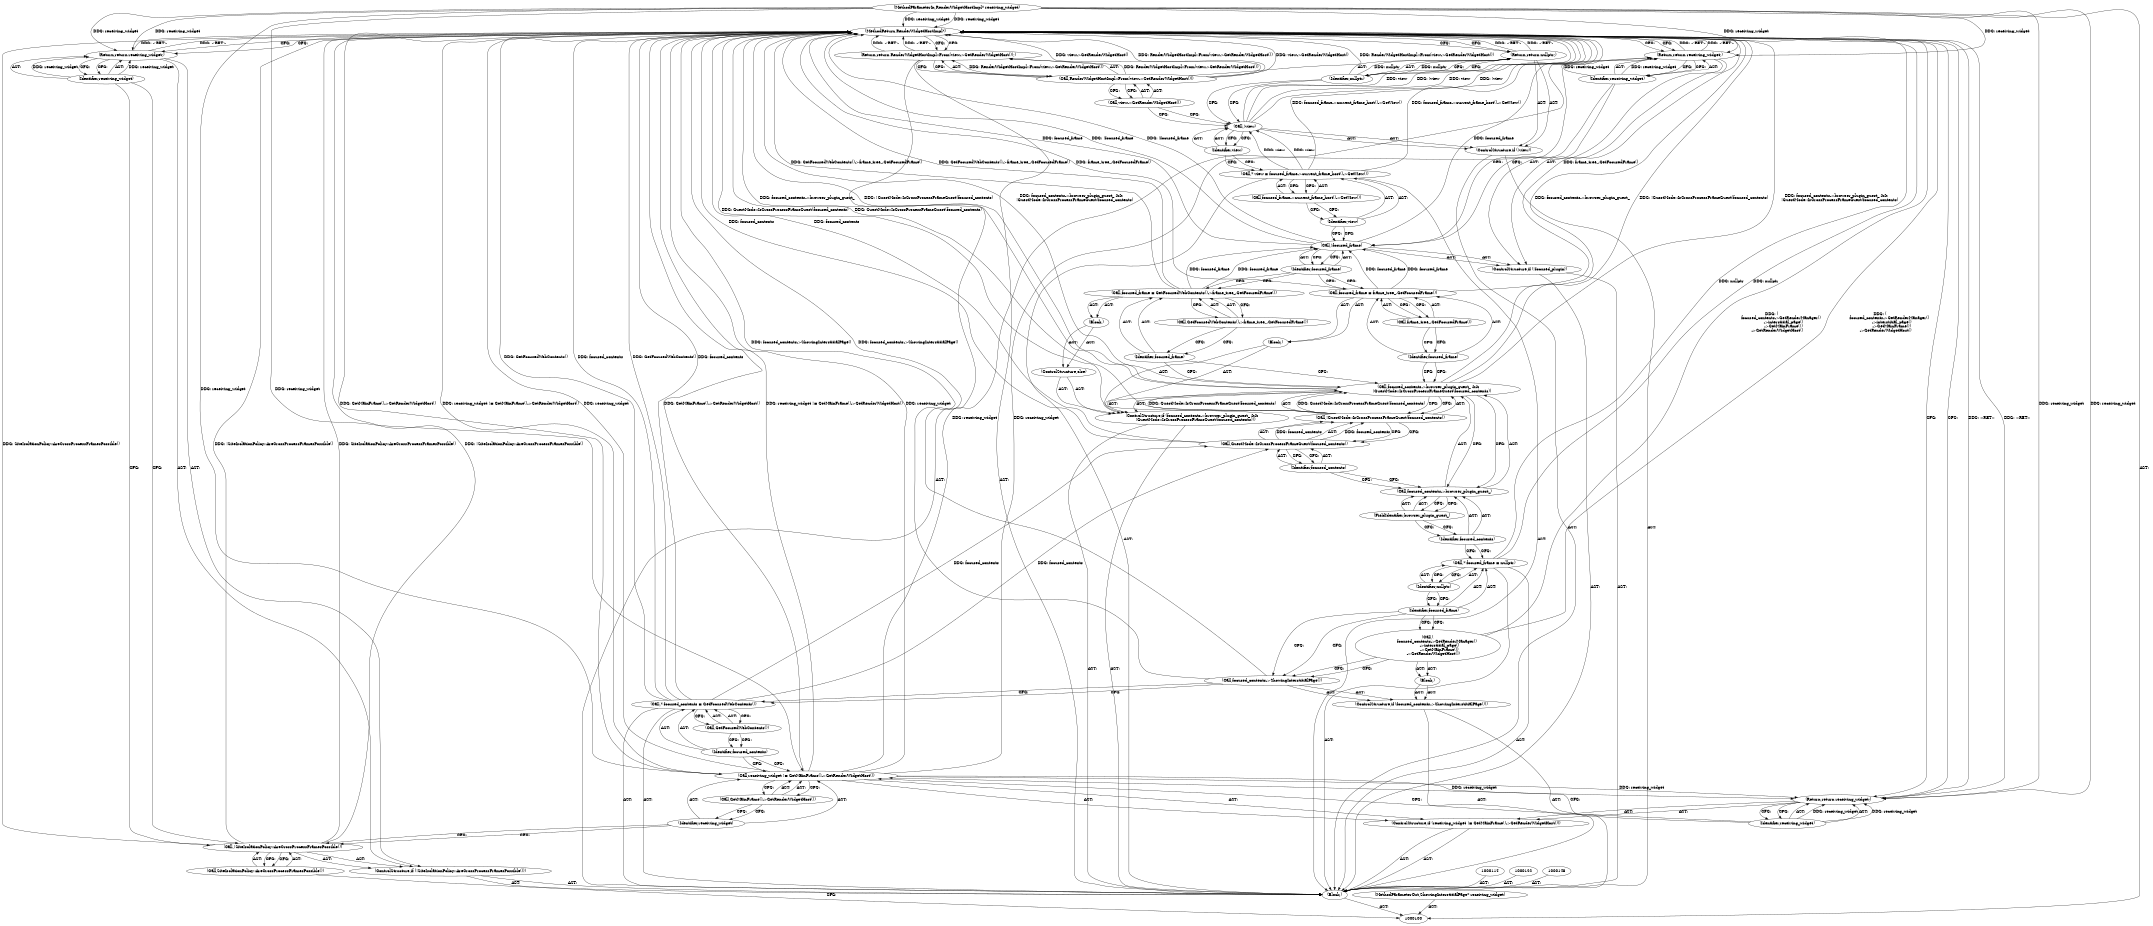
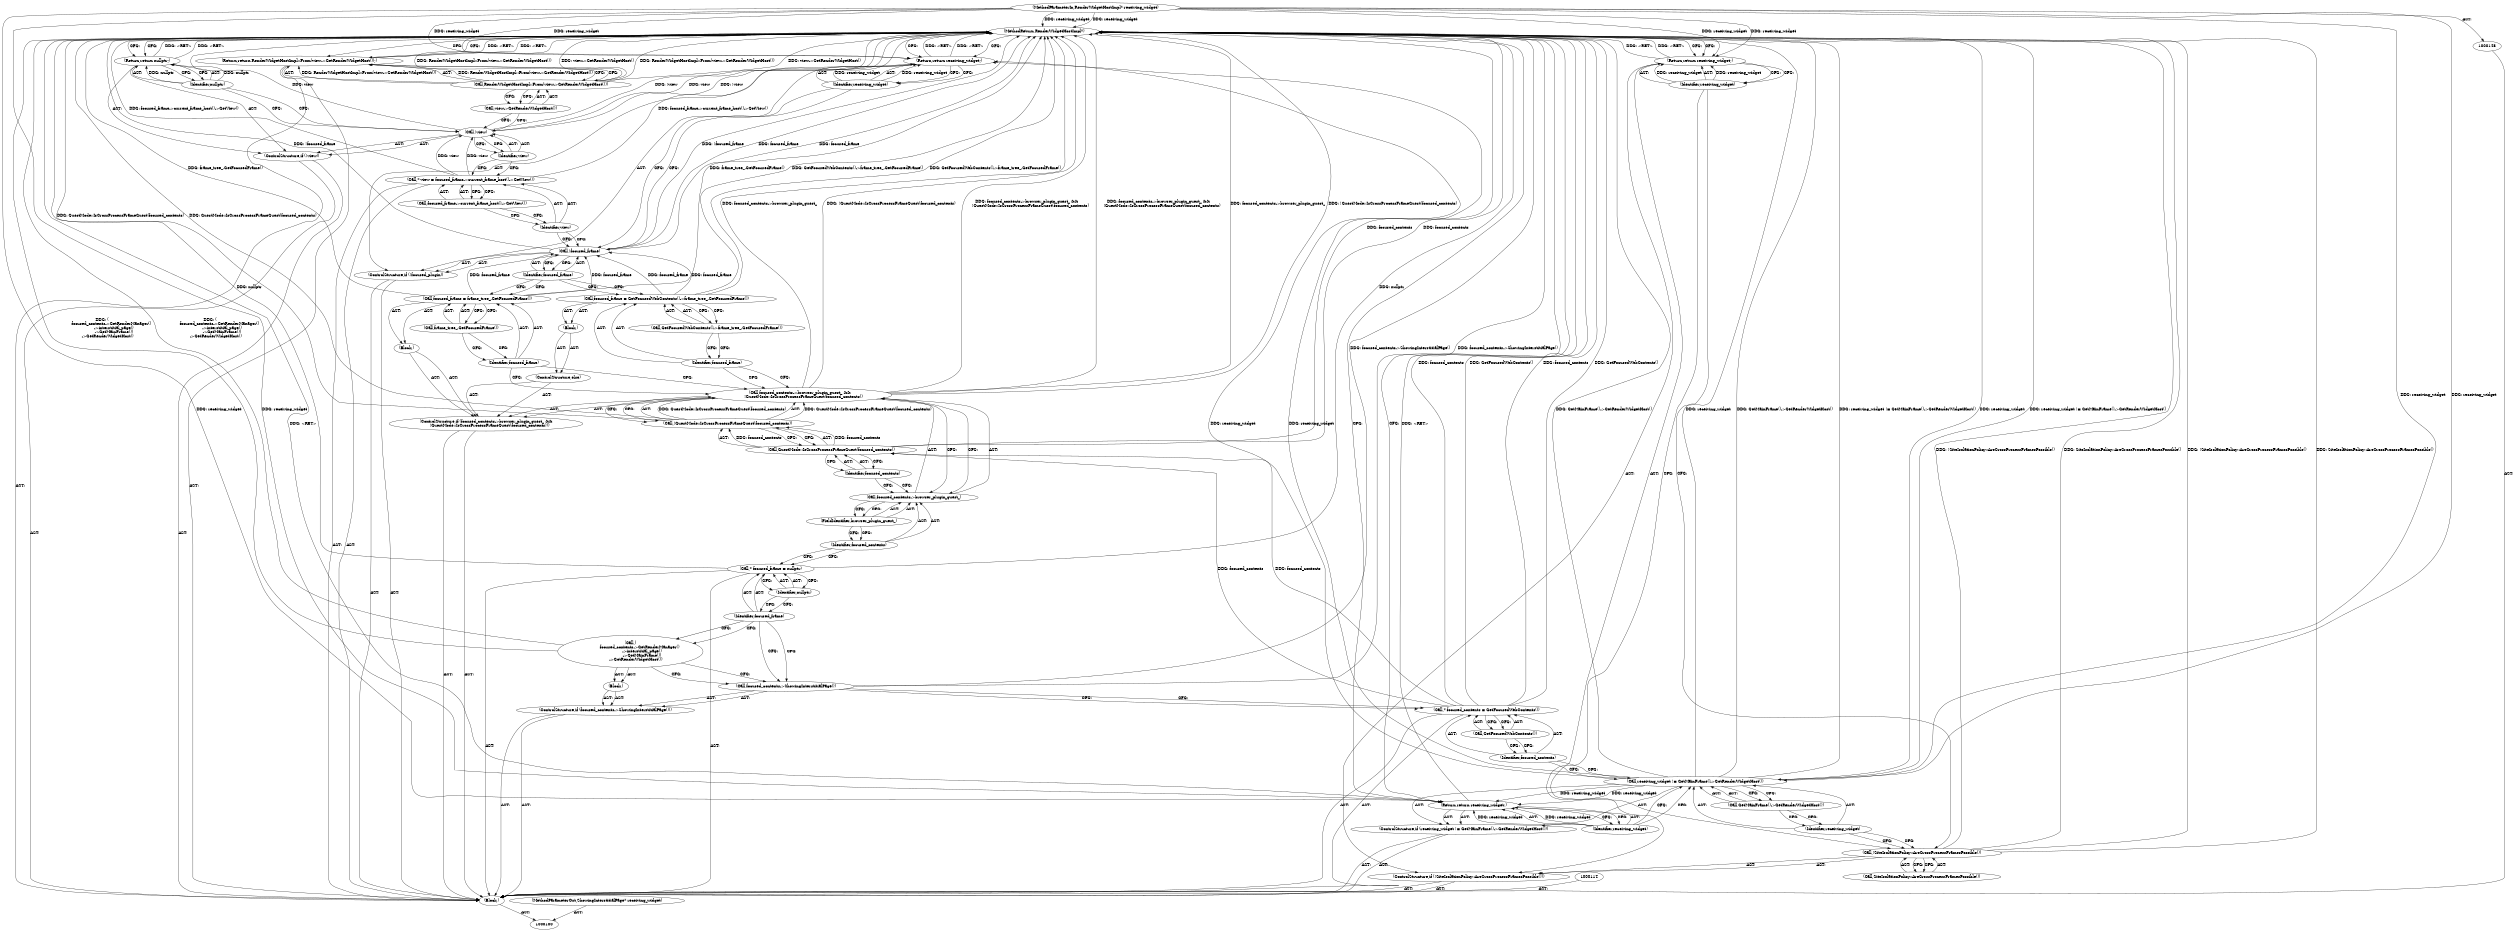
edge "(MethodParameterIn,RenderWidgetHostImpl* receiving_widget)" -> "1000100": now "(MethodParameterIn,RenderWidgetHostImpl* receiving_widget)" -> "1000148"
node "1000122": removed
edge "(Call,SiteIsolationPolicy::AreCrossProcessFramesPossible())" -> "1000100": removed, label "CFG:"
